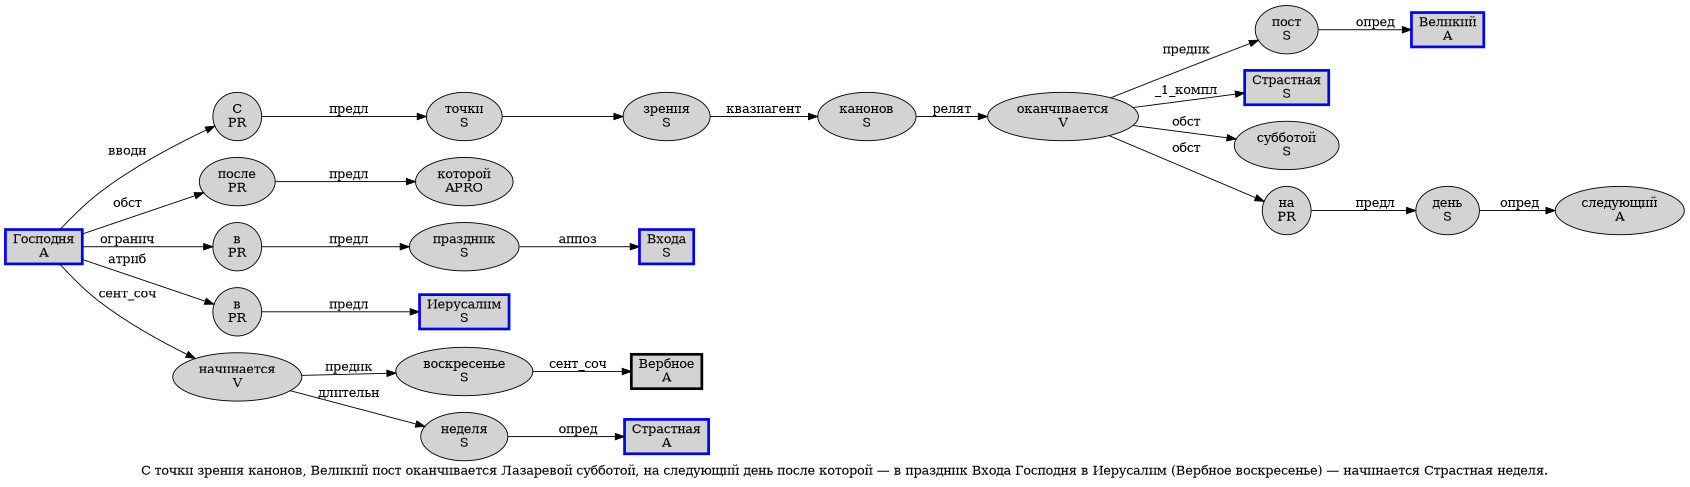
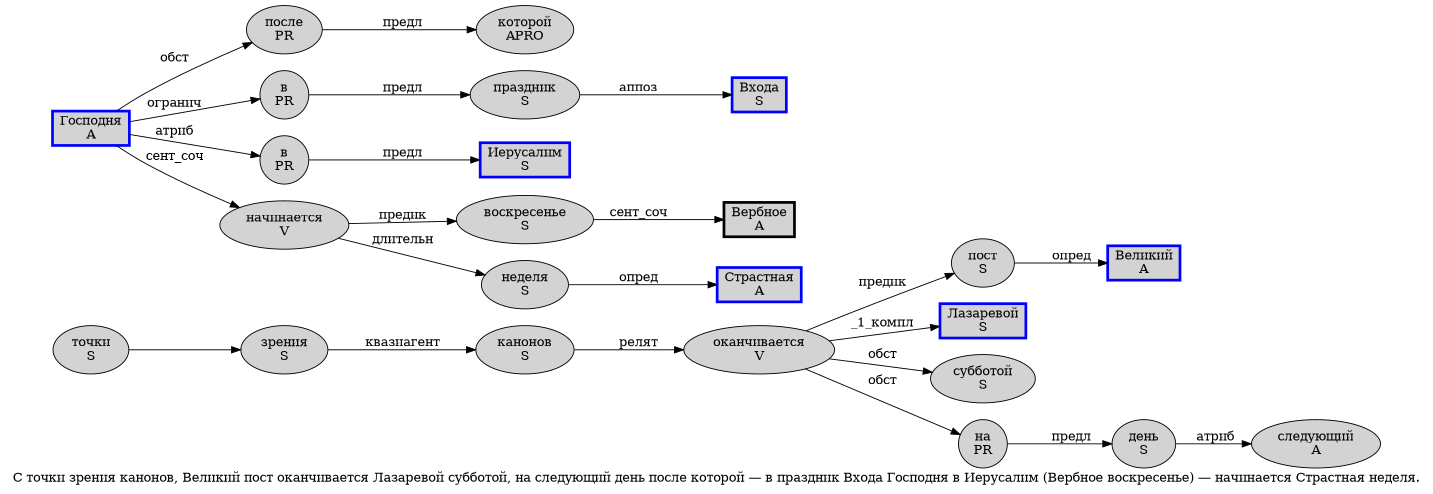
node "Страстная S": label "Страстная S" -> "Лазаревой S"
node "С PR": removed
edge "день S" -> "следующий A": label "опред" -> "атриб"
